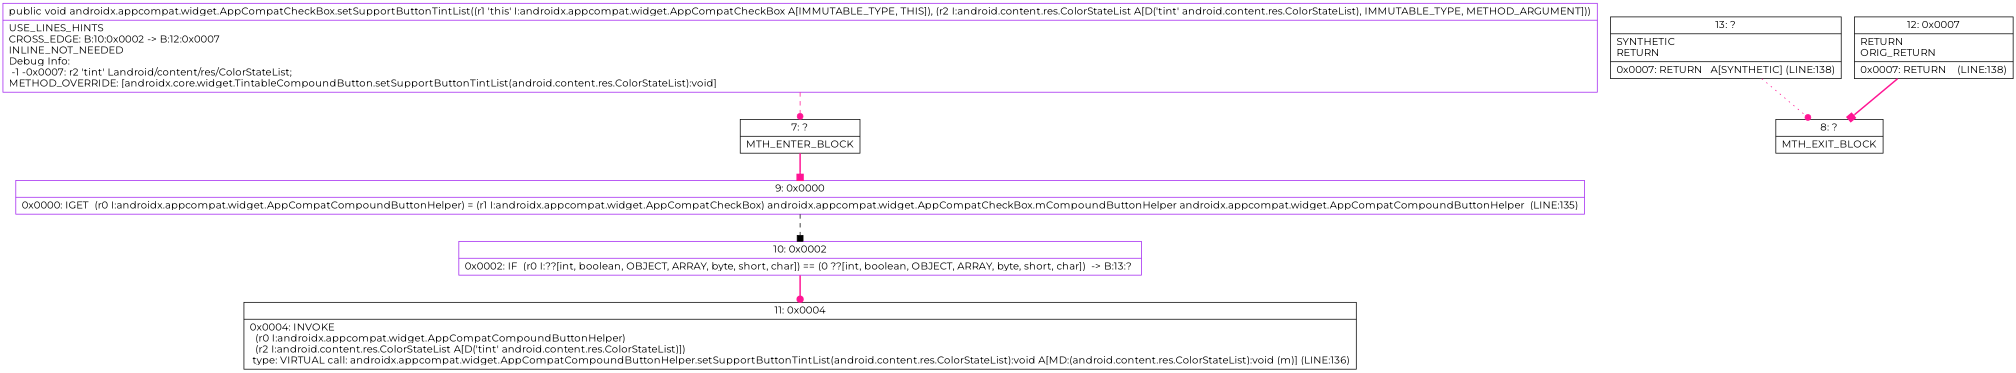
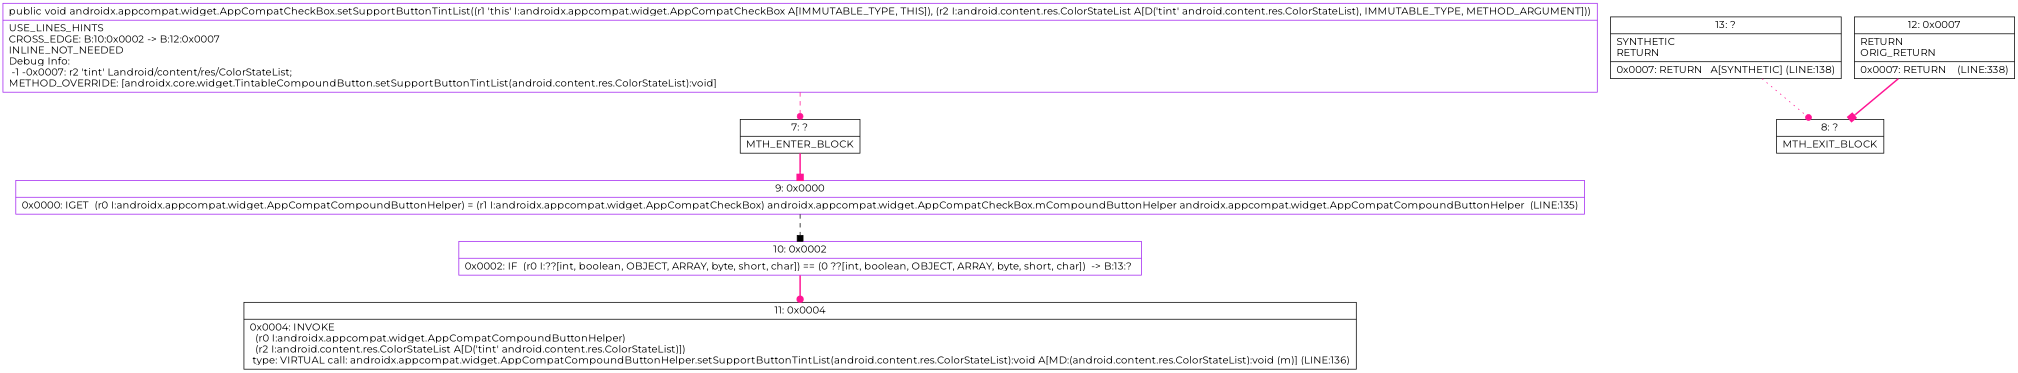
node "12: 0x0007": text "0x0007: RETURN    (LINE:138)" -> "0x0007: RETURN    (LINE:338)"
